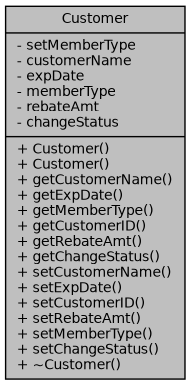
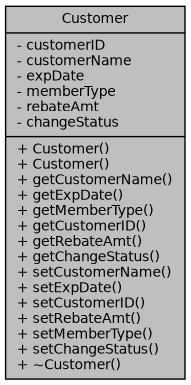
node "Customer": text "- setMemberType" -> "- customerID"
